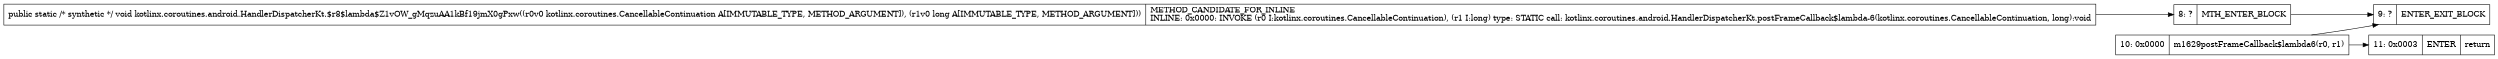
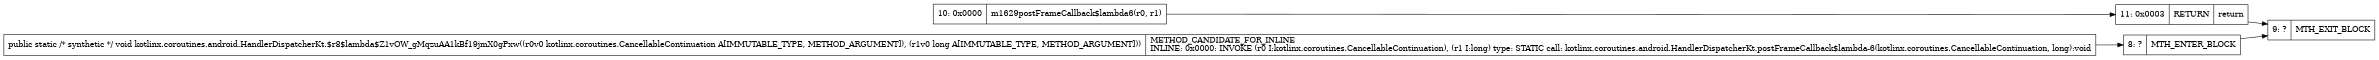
node "9: ?": text "ENTER_EXIT_BLOCK" -> "MTH_EXIT_BLOCK"
edge "10: 0x0000" -> "9: ?": now "11: 0x0003" -> "9: ?"
node "11: 0x0003": text "ENTER" -> "RETURN"
